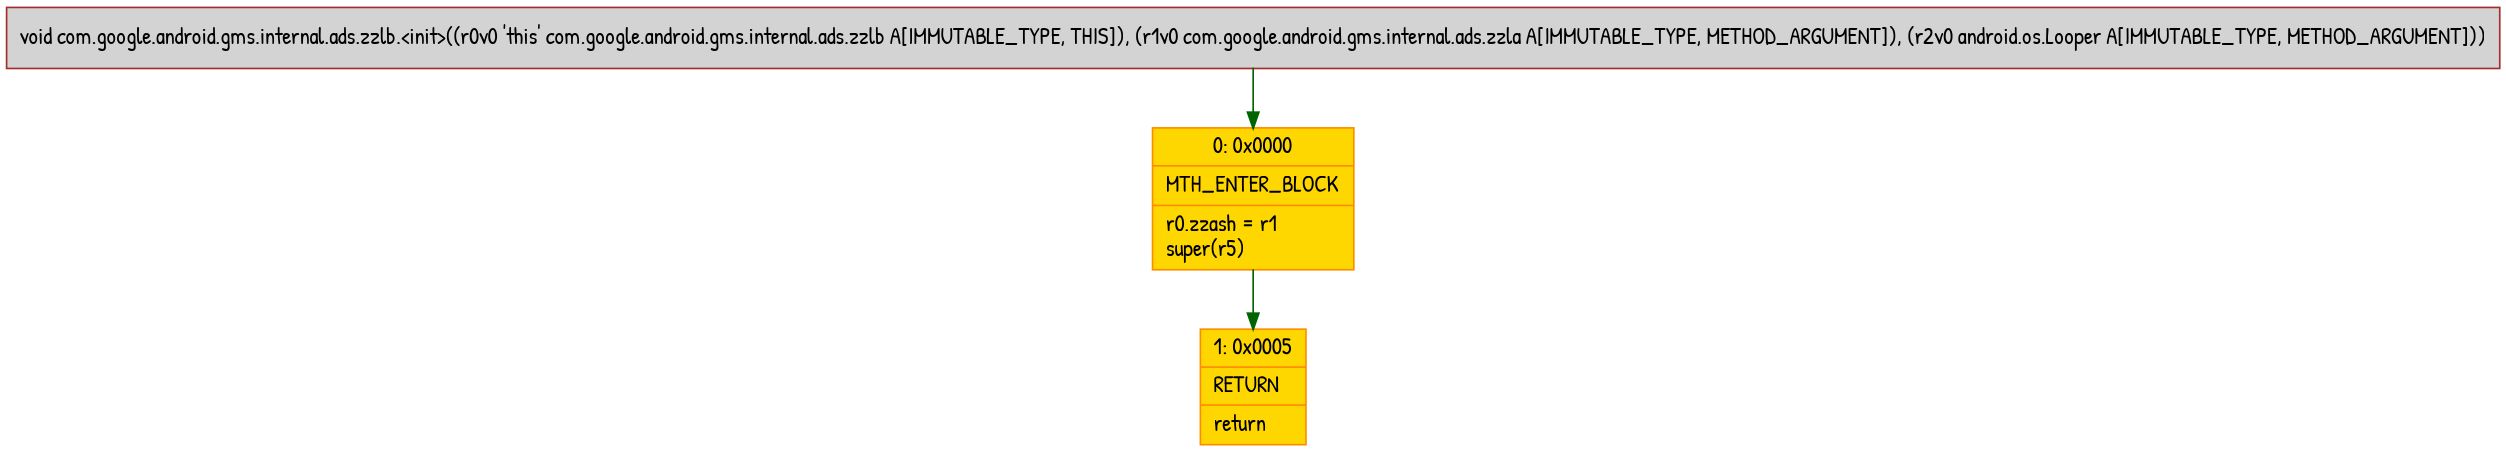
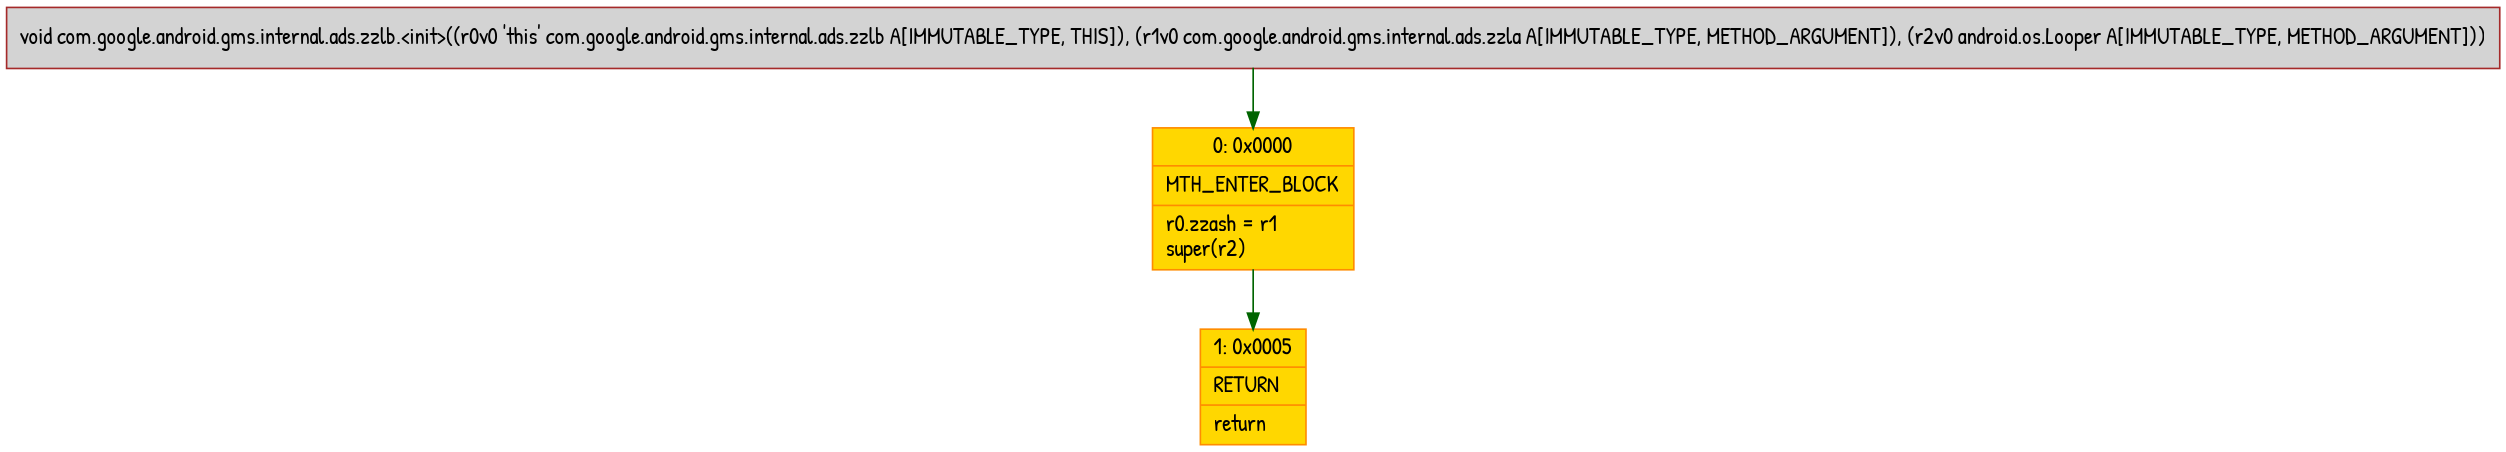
node "0: 0x0000": text "super(r5)" -> "super(r2)"
